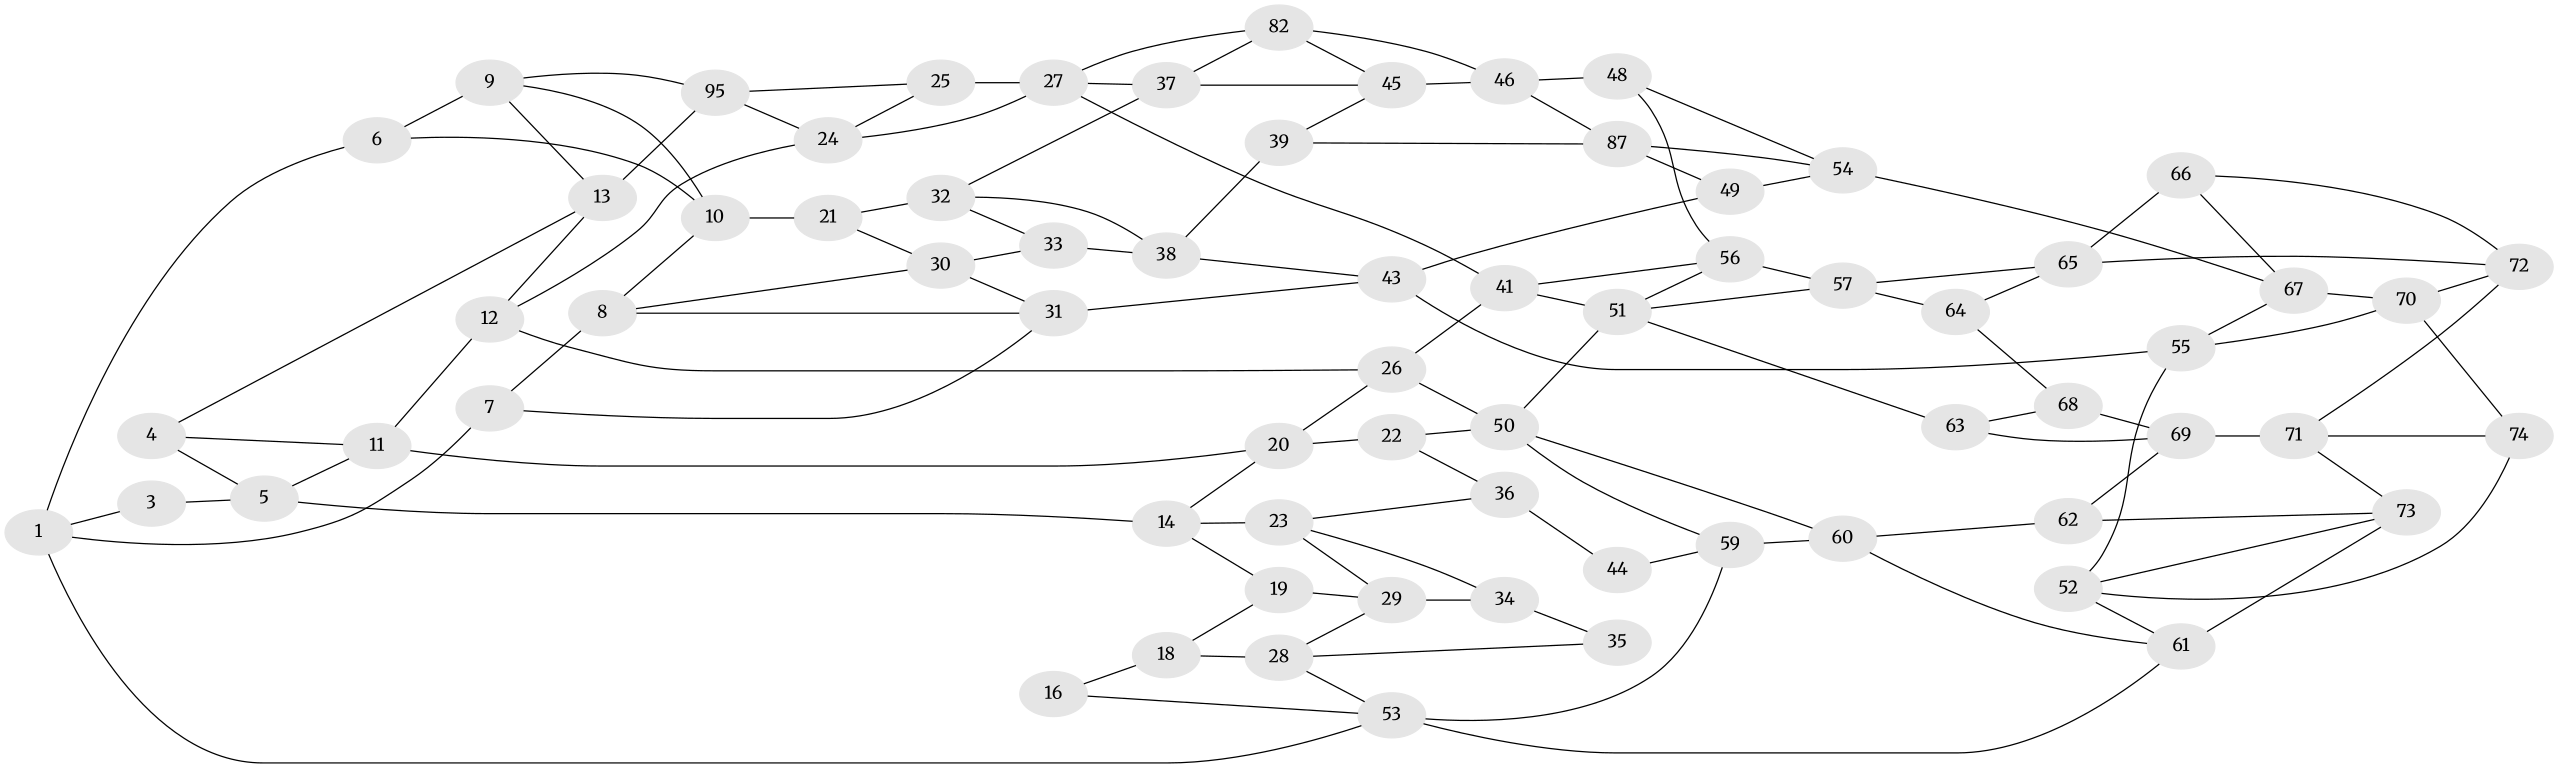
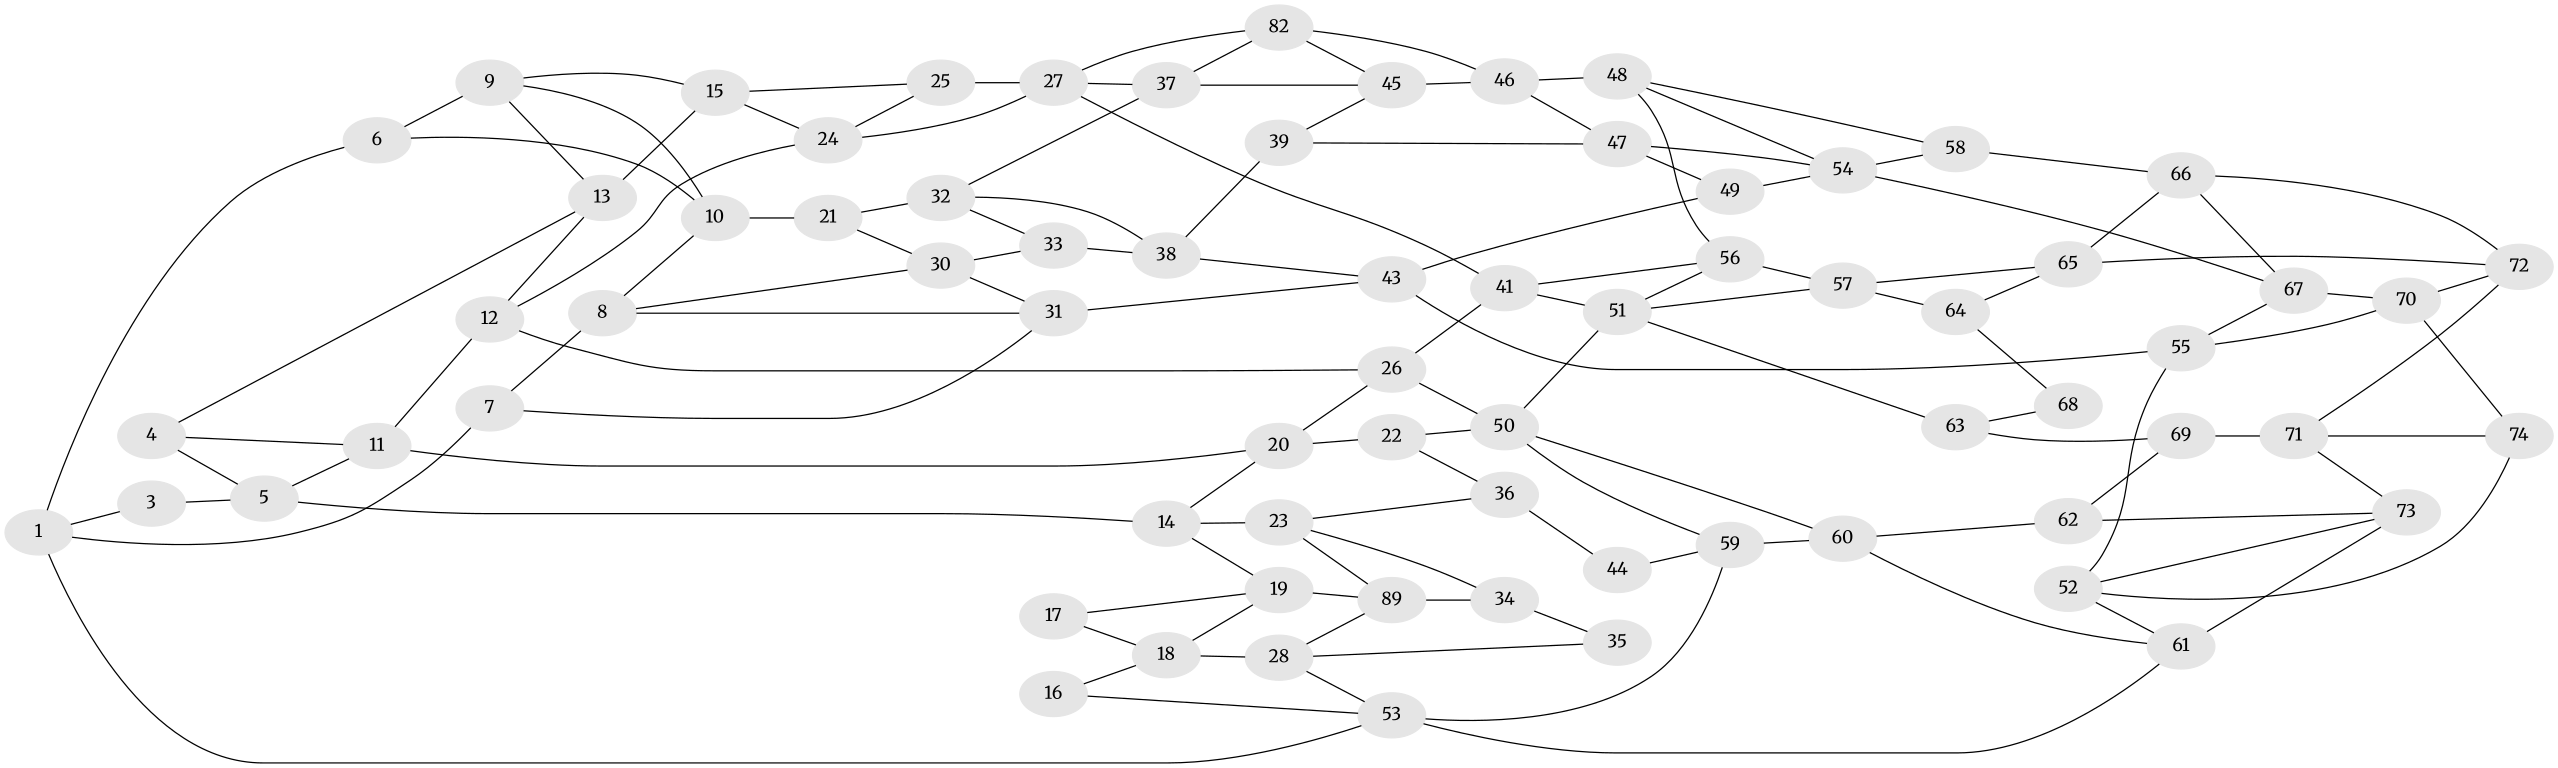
node "95": label "95" -> "15"
node "87": label "87" -> "47"
node "58": added
edge "68" -- "69": removed
node "29": label "29" -> "89"
node "17": added
